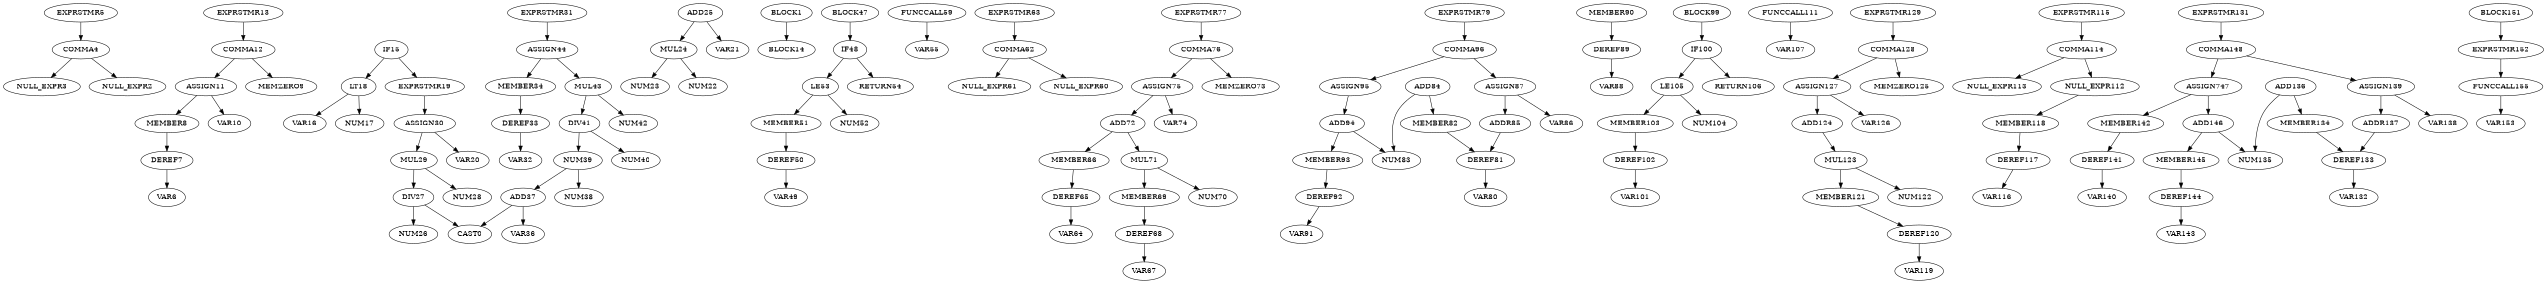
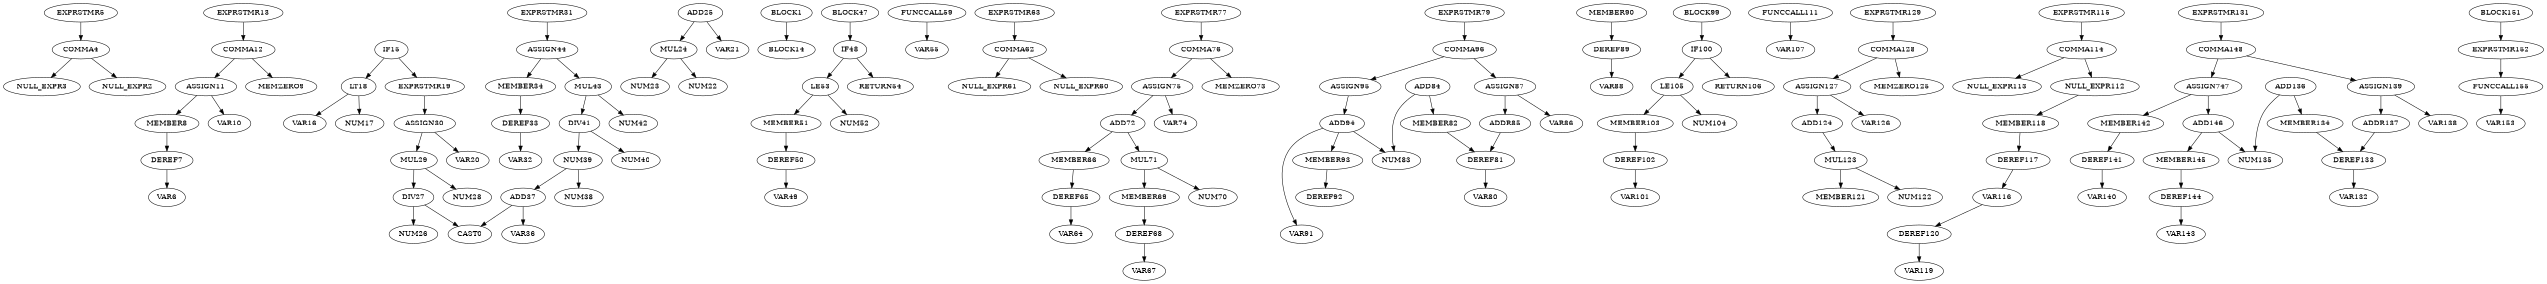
edge "DEREF92" -> "VAR91": now "ADD94" -> "VAR91"
edge "MEMBER121" -> "DEREF120": now "VAR116" -> "DEREF120"
